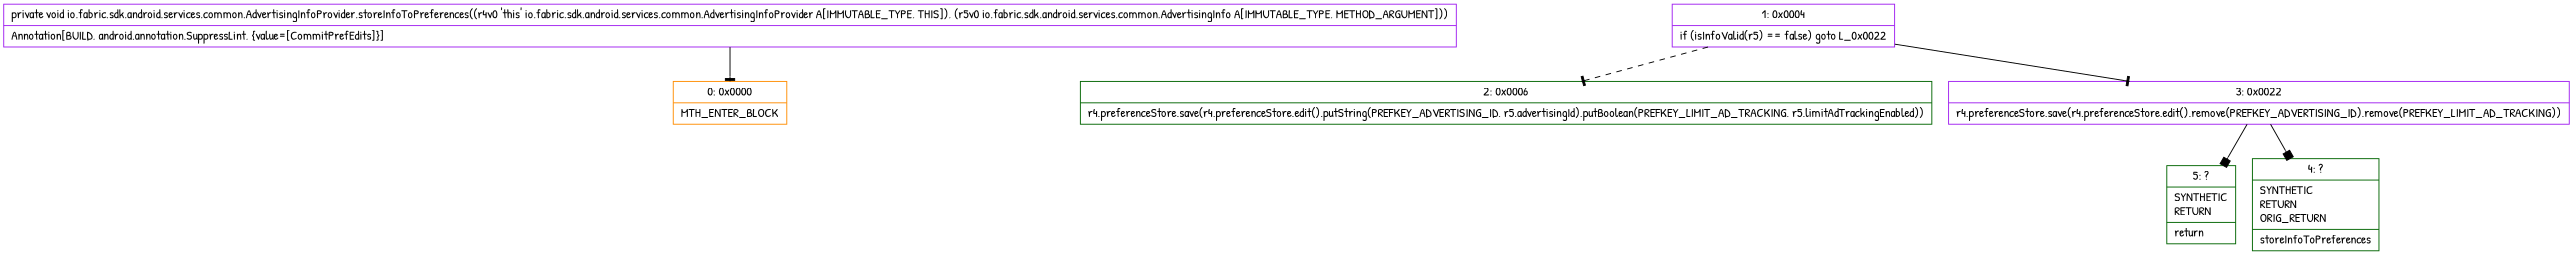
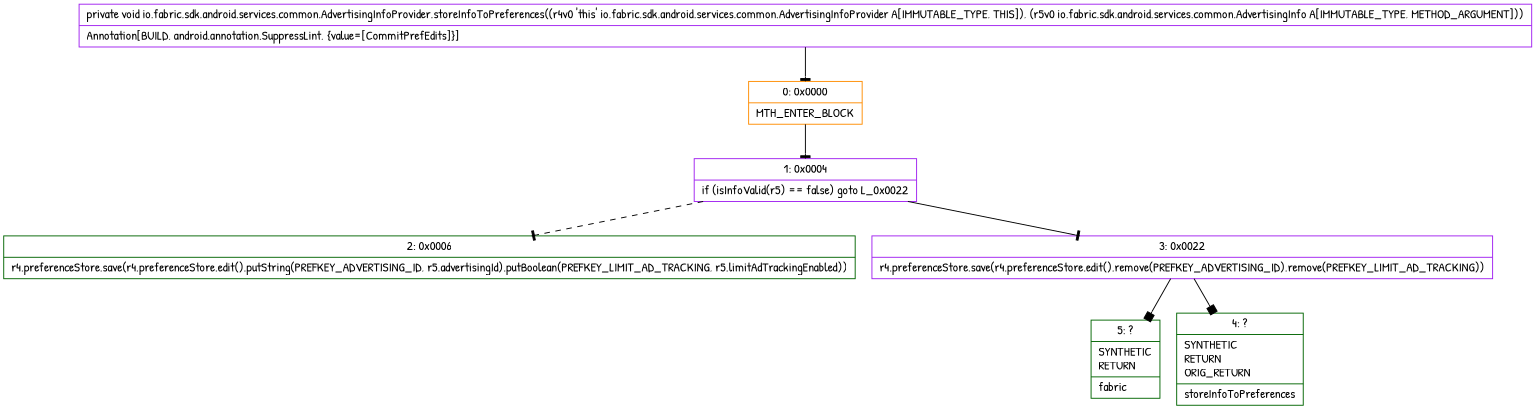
edge "0: 0x0000" -> "1: 0x0004": added
node "5: ?": text "return" -> "fabric"
